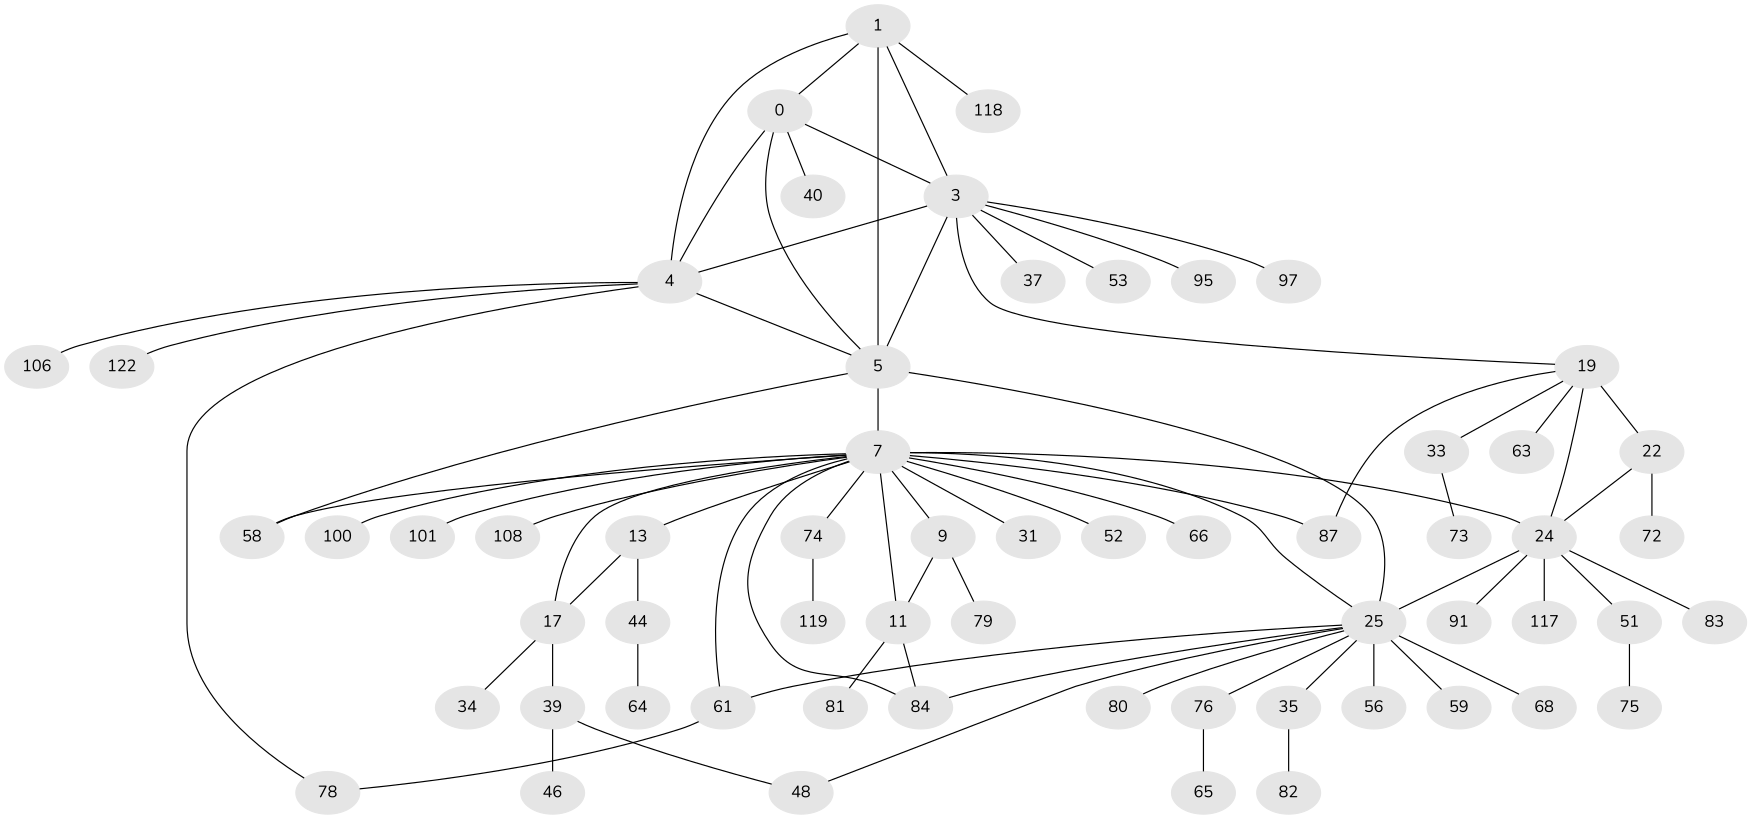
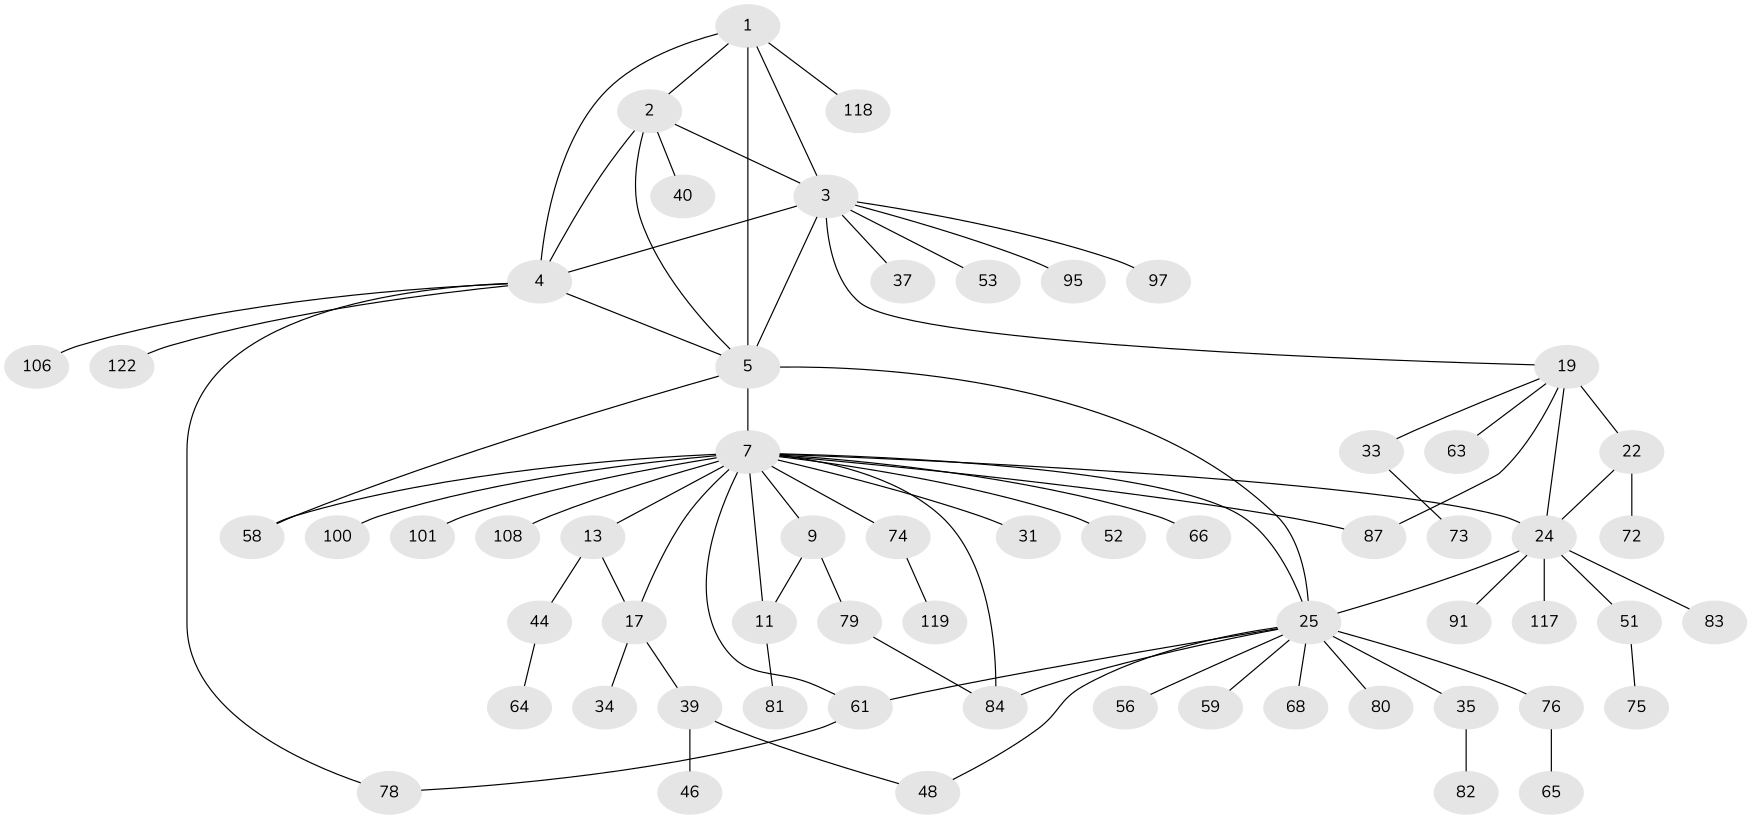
node "0": label "0" -> "2"
edge "11" -- "84": now "79" -- "84"
